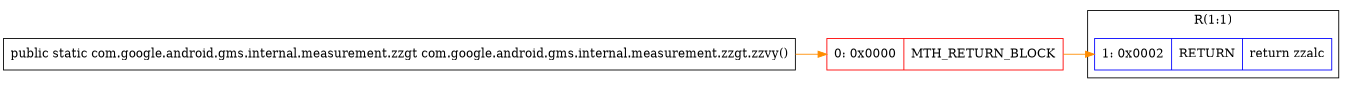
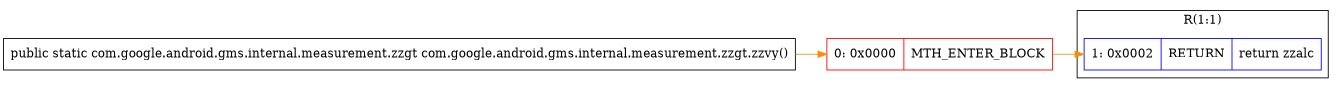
node "0: 0x0000": text "MTH_RETURN_BLOCK" -> "MTH_ENTER_BLOCK"
